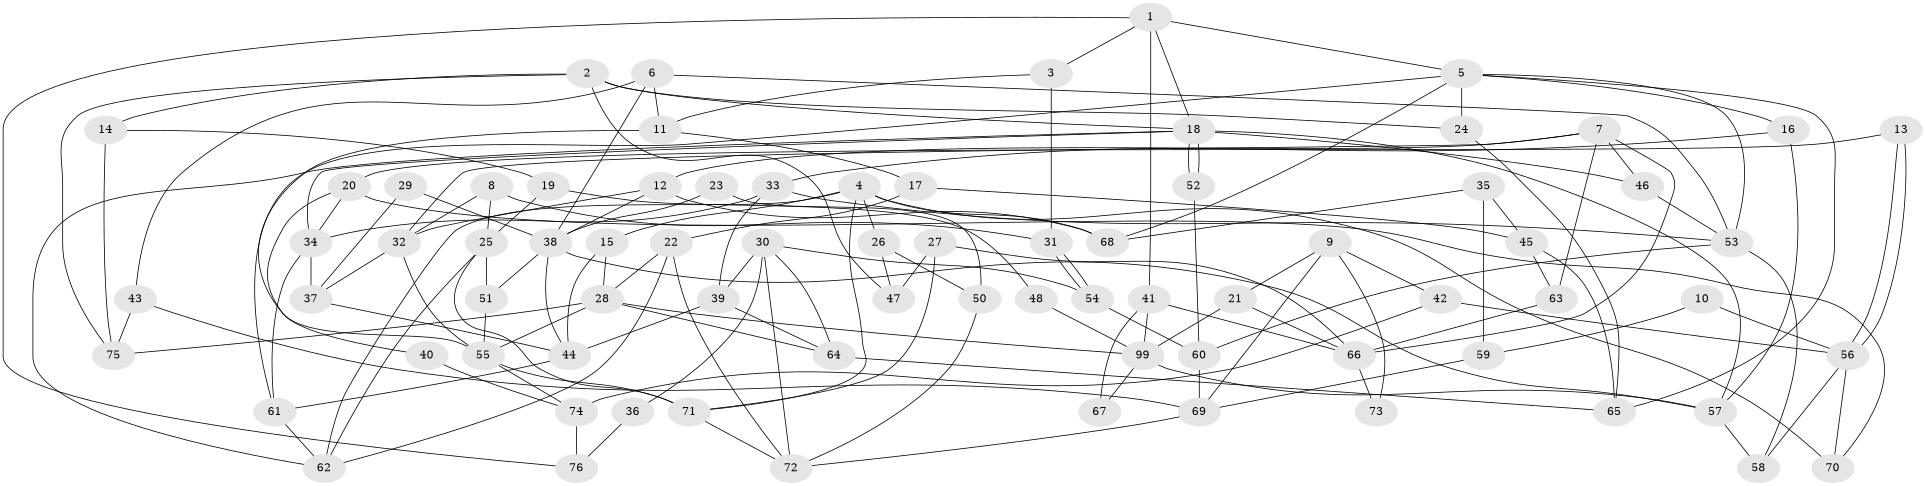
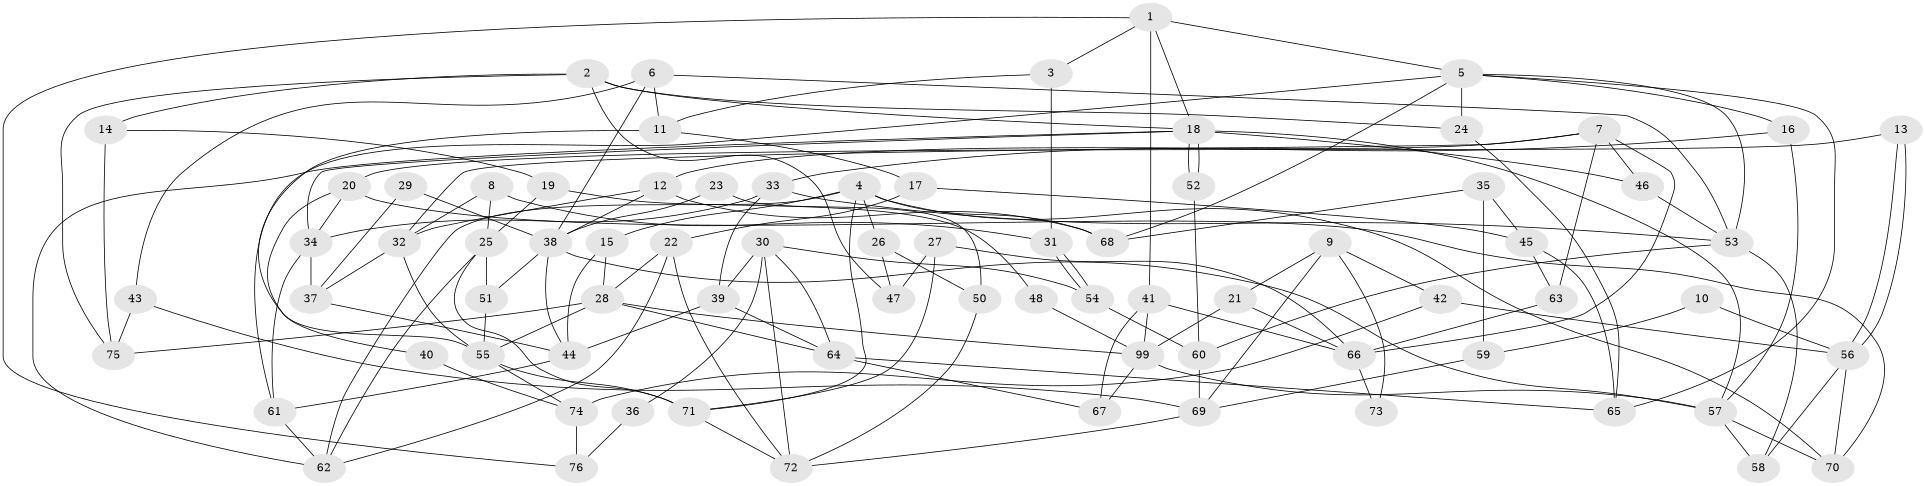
edge "64" -- "67": added
edge "57" -- "70": added
